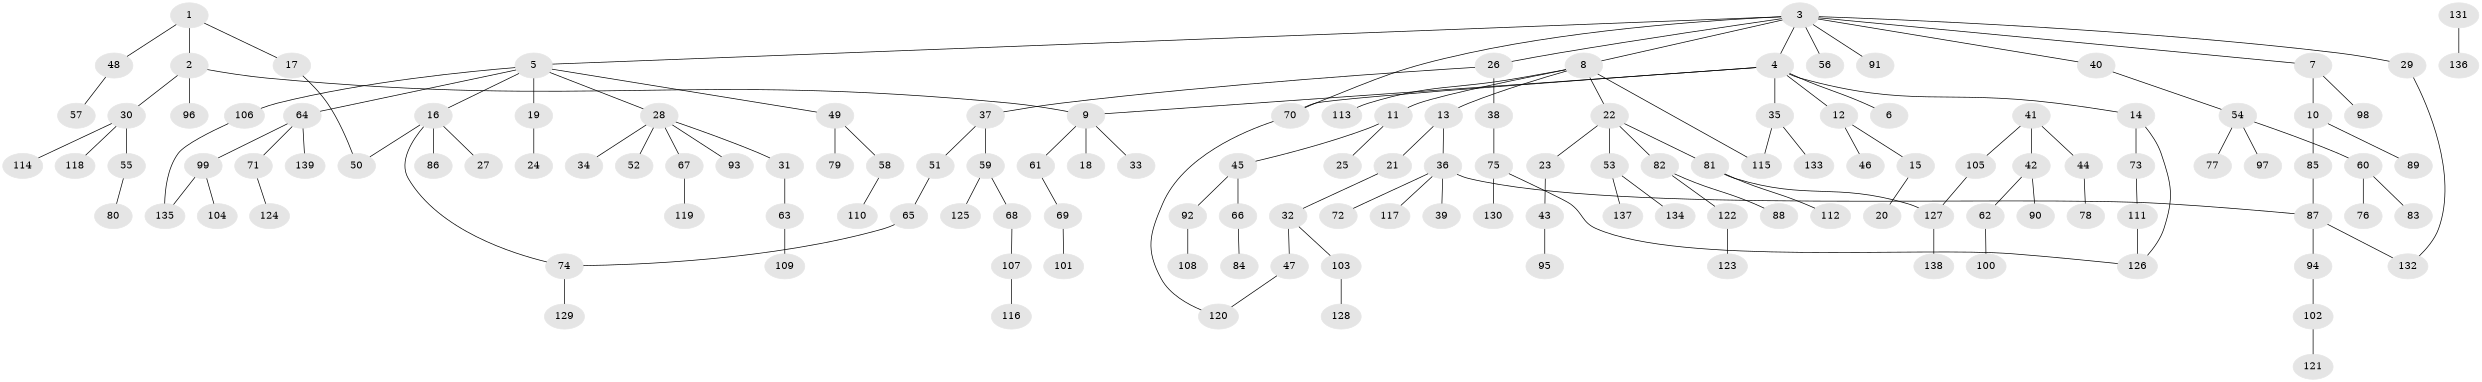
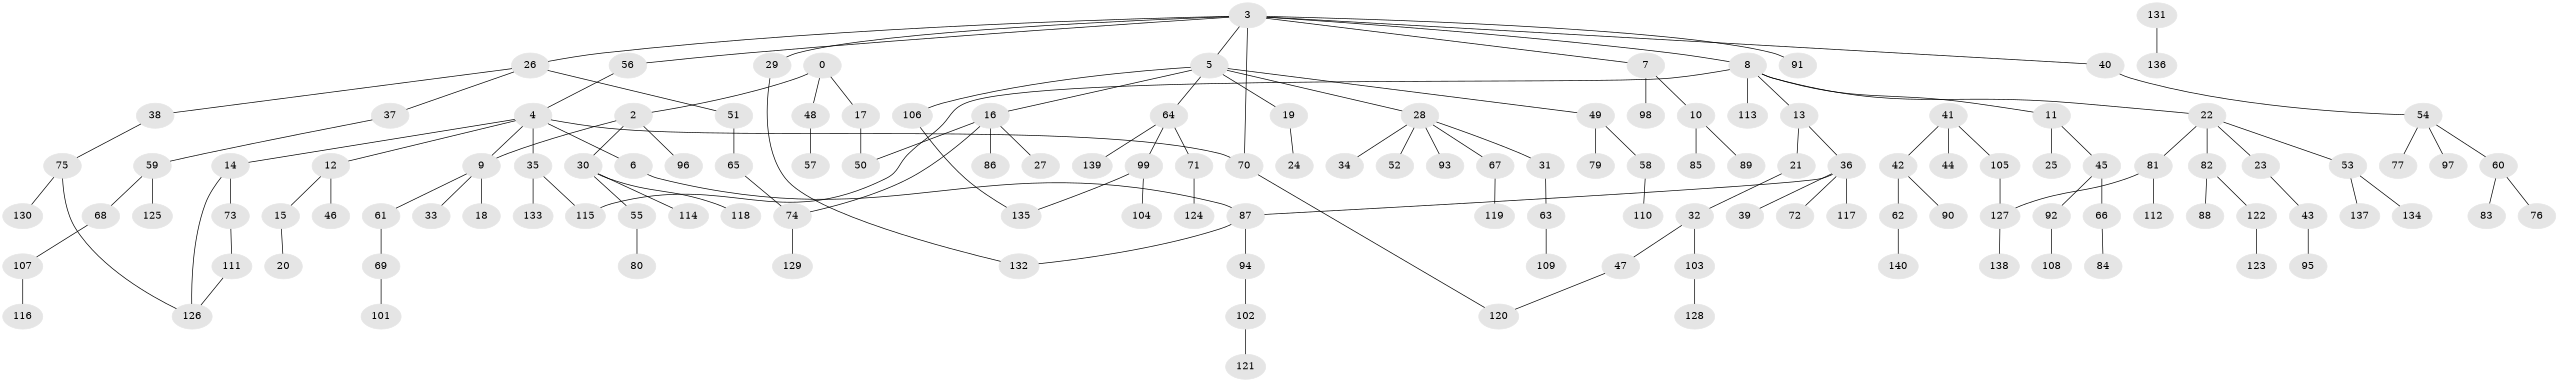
node "1": label "1" -> "0"
edge "3" -- "4": now "56" -- "4"
edge "37" -- "51": now "26" -- "51"
edge "85" -- "87": now "6" -- "87"
node "78": removed
node "100": label "100" -> "140"
